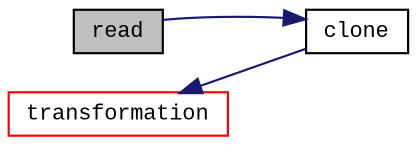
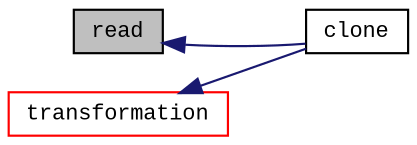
edge "read" -> "clone": reversed
